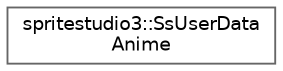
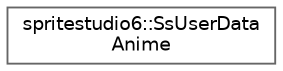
node "spritestudio3::SsUserData Anime": label "spritestudio3::SsUserData Anime" -> "spritestudio6::SsUserData Anime"
